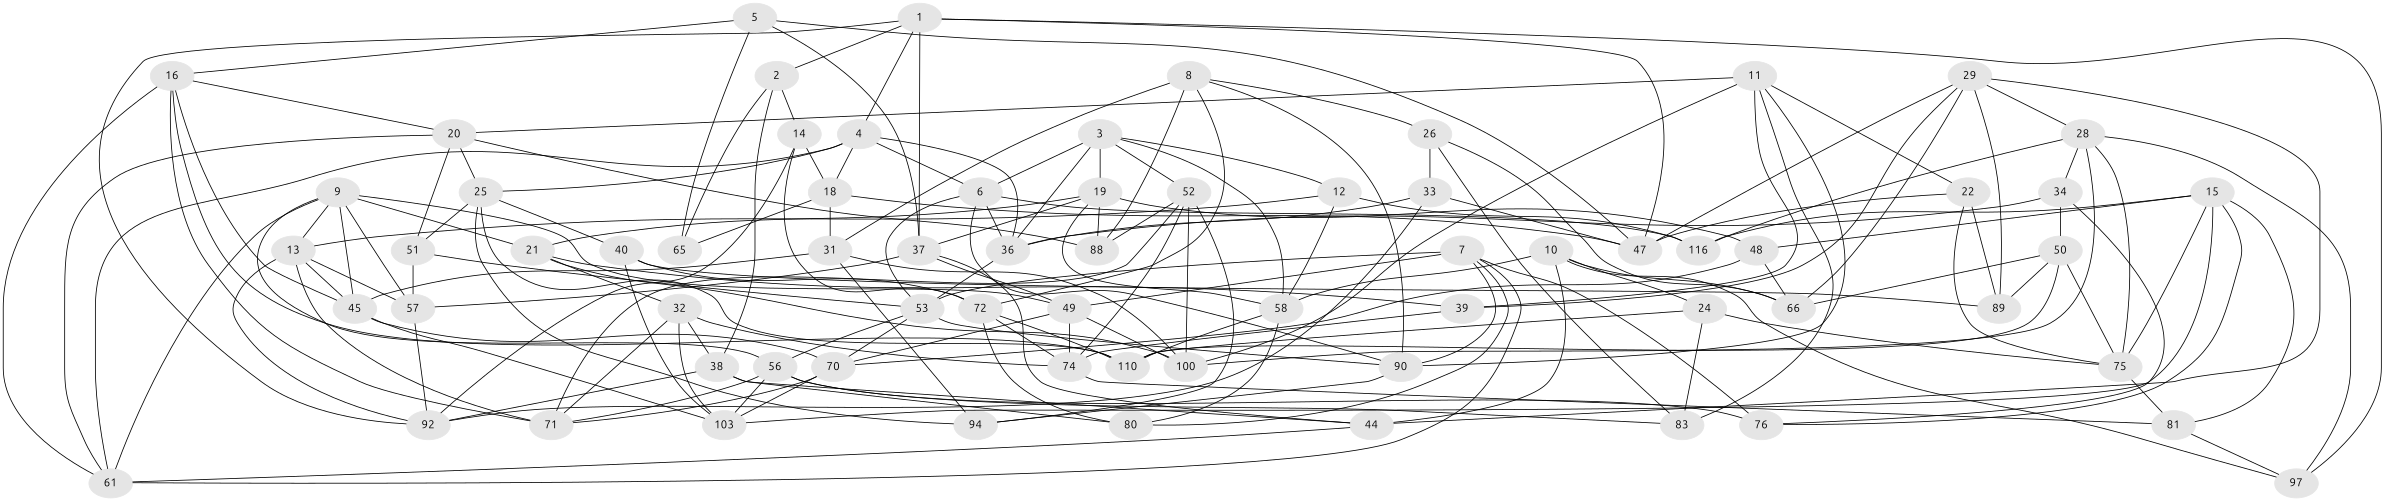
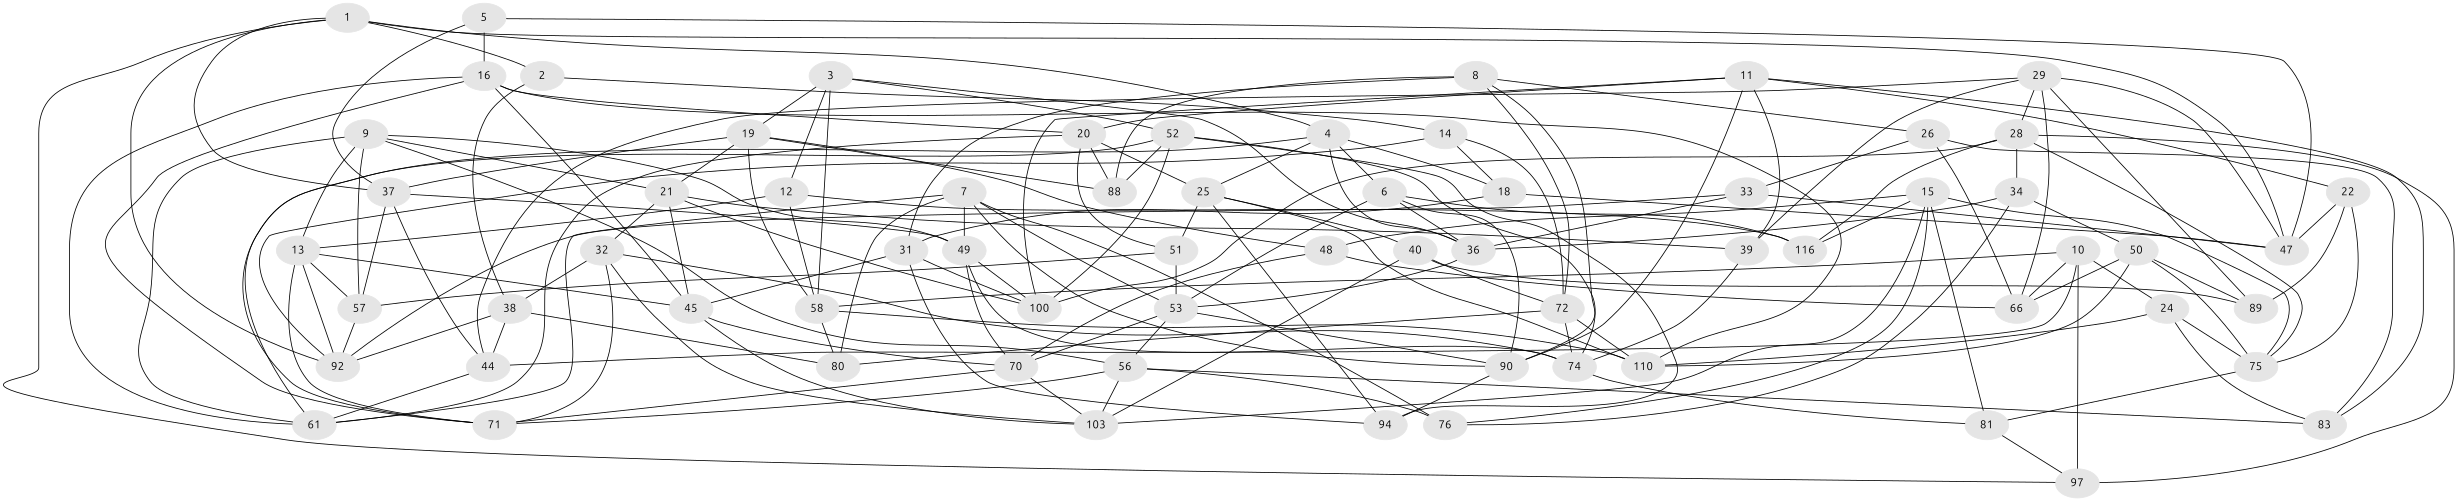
edge "3" -- "6": removed
edge "9" -- "45": now "21" -- "45"
node "65": removed
